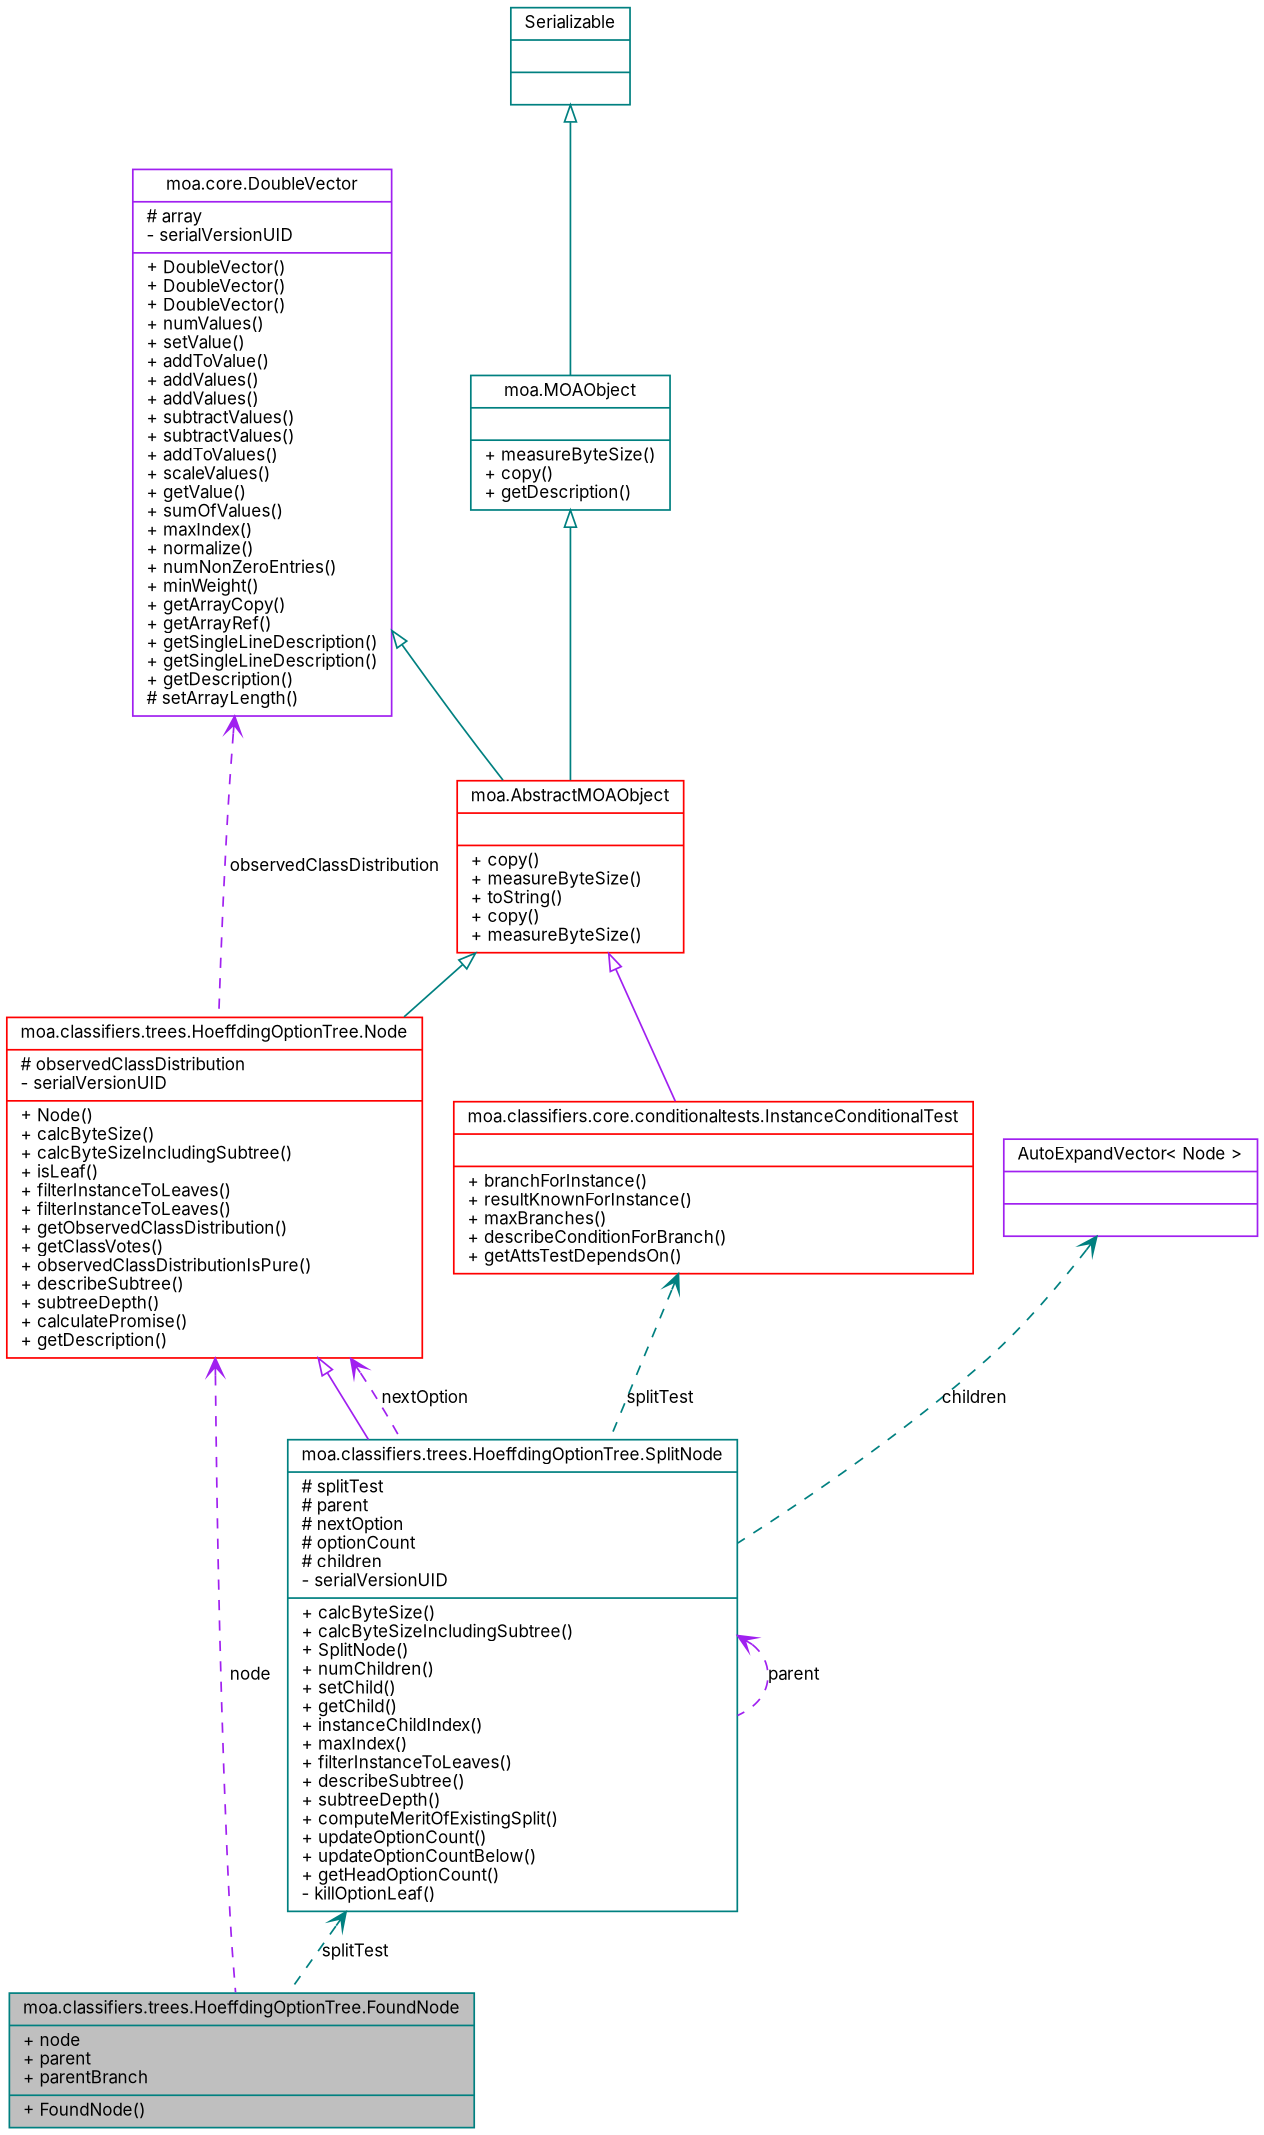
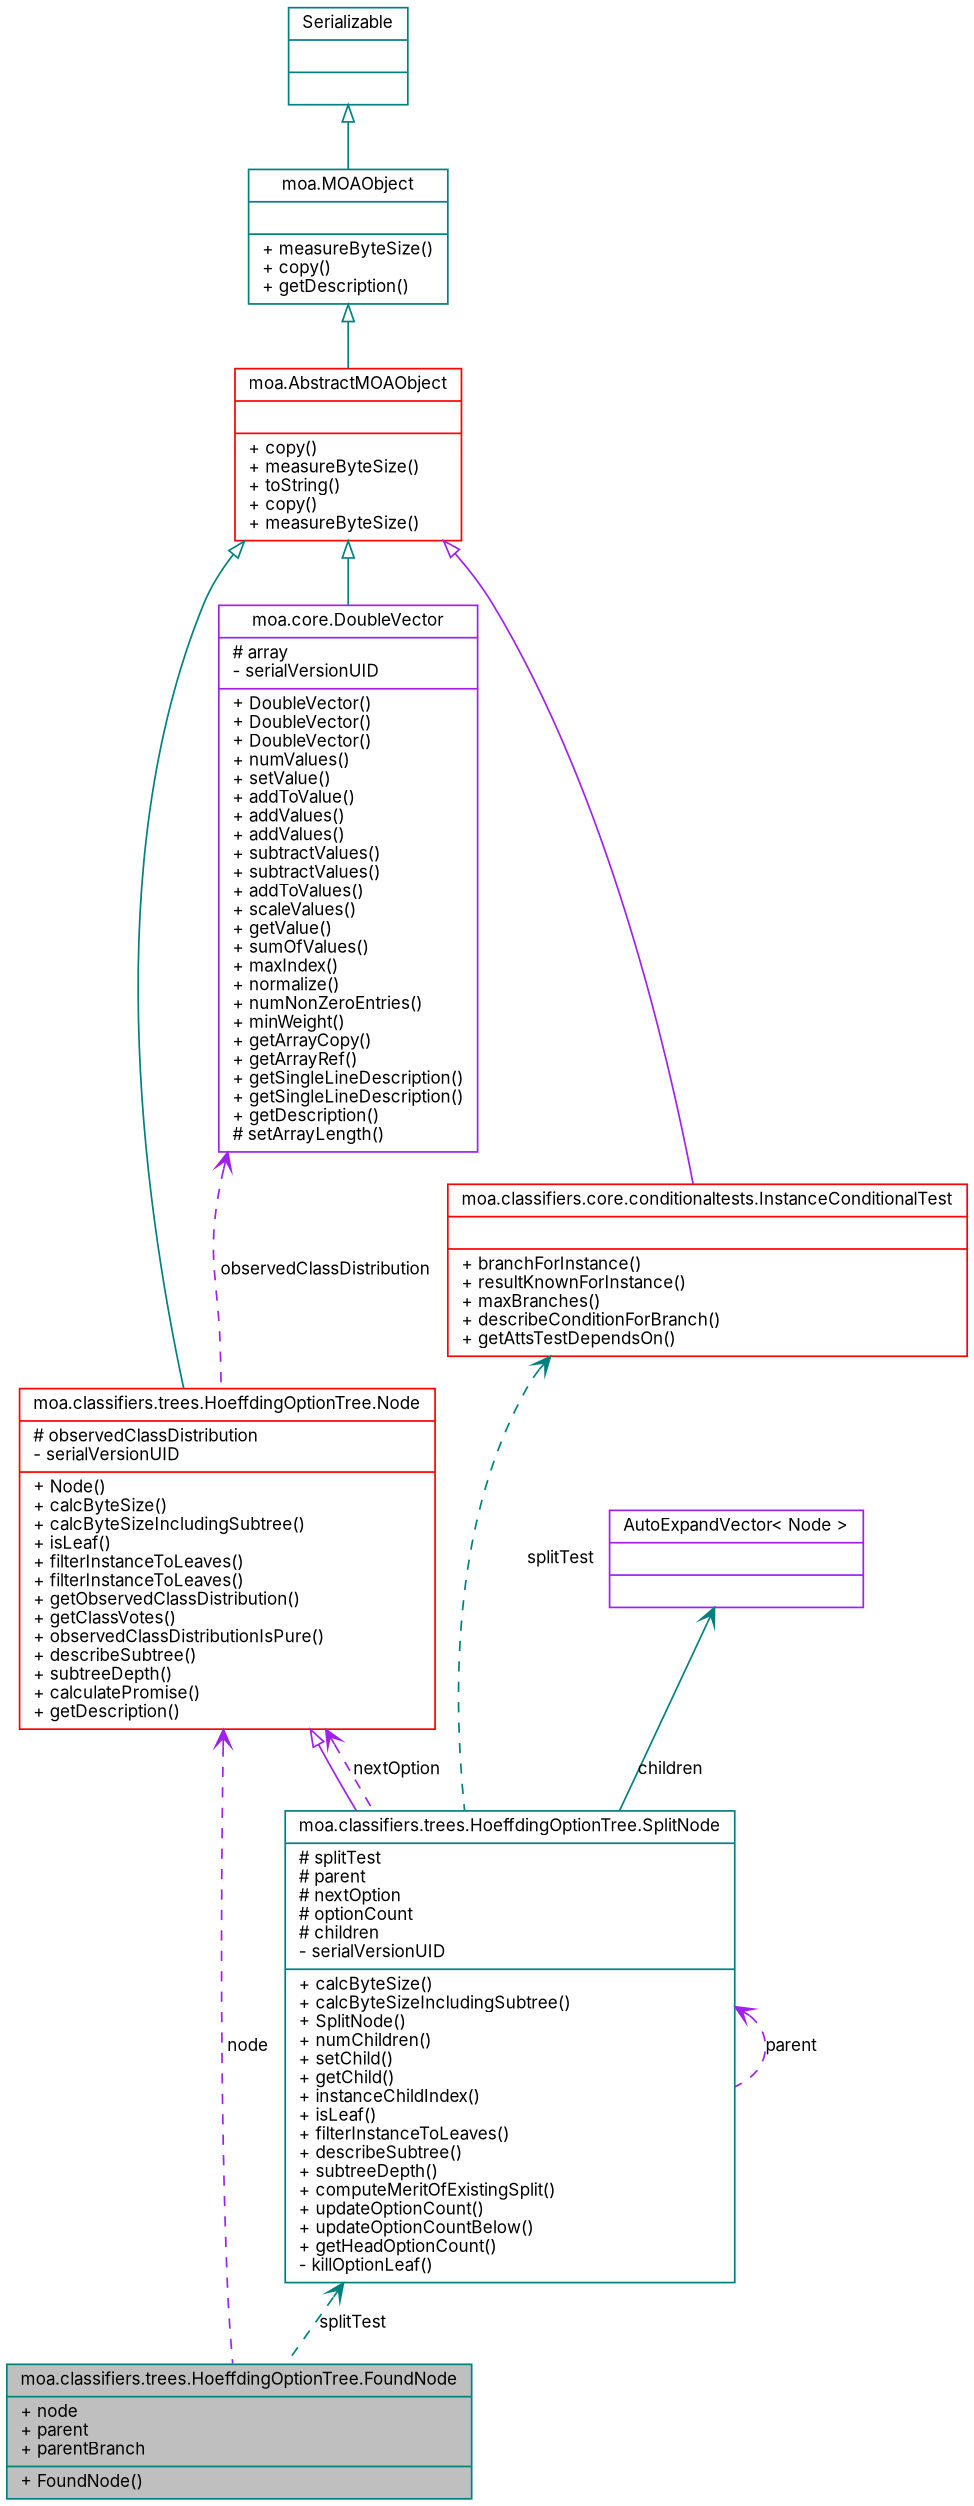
edge "moa.AbstractMOAObject" -> "moa.core.DoubleVector": reversed
edge "moa.classifiers.trees.HoeffdingOptionTree.SplitNode" -> "AutoExpandVector< Node >": style dashed -> solid
node "moa.classifiers.trees.HoeffdingOptionTree.SplitNode": text "+ maxIndex()" -> "+ isLeaf()"
